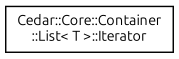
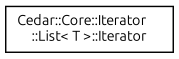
node "Cedar::Core::Container ::List< T >::Iterator": label "Cedar::Core::Container ::List< T >::Iterator" -> "Cedar::Core::Iterator ::List< T >::Iterator"
